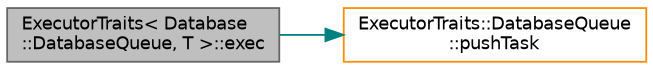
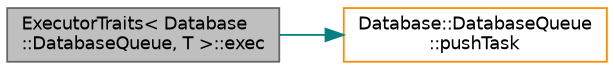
node "ExecutorTraits::DatabaseQueue ::pushTask": label "ExecutorTraits::DatabaseQueue ::pushTask" -> "Database::DatabaseQueue ::pushTask"
